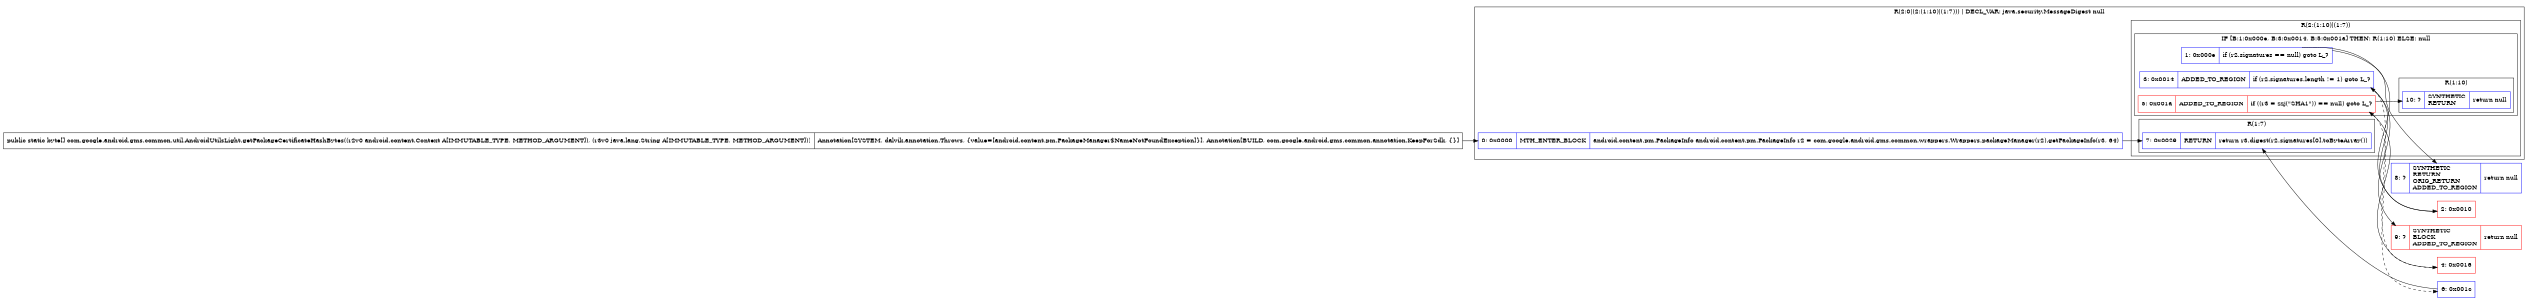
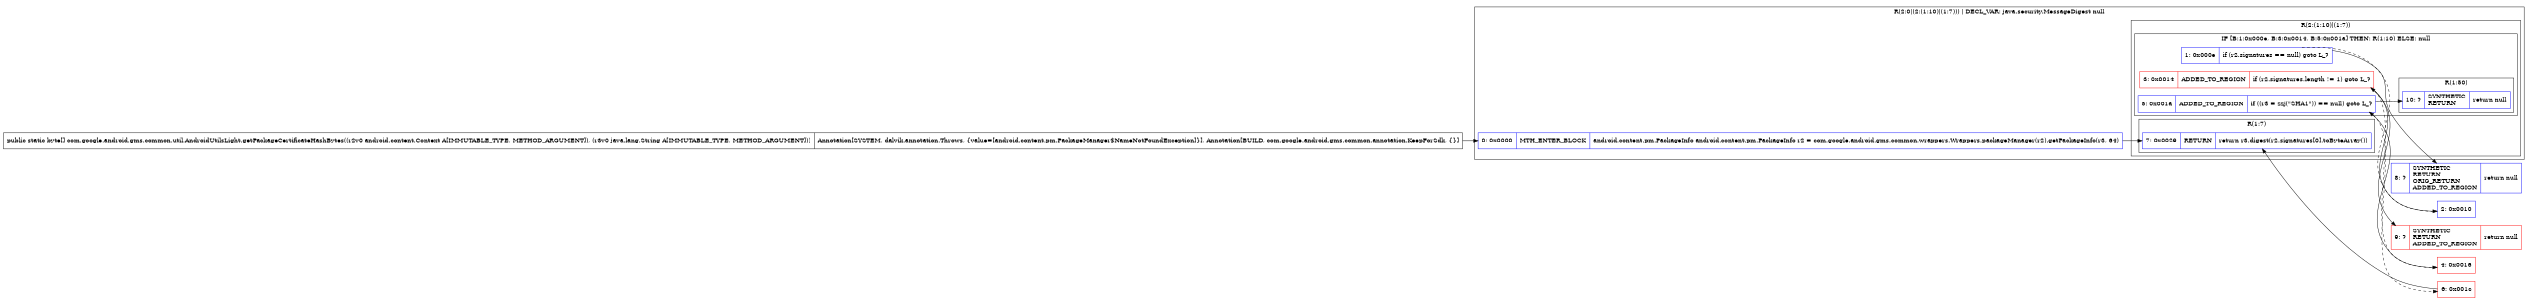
node "3: 0x0014": color blue -> red
cluster "R(1:10)": label "R(1:10)" -> "R(1:50)"
edge "1: 0x000e" -> "2: 0x0010": style solid -> dashed
node "5: 0x001a": color red -> blue
node "2: 0x0010": color red -> blue
node "9: ?": text "BLOCK" -> "RETURN"
node "6: 0x001c": color blue -> red
